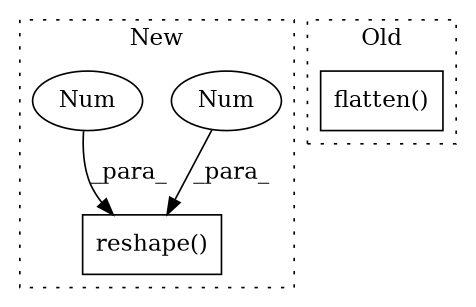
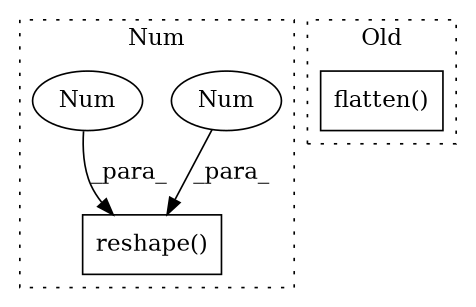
cluster "New": label "New" -> "Num"
